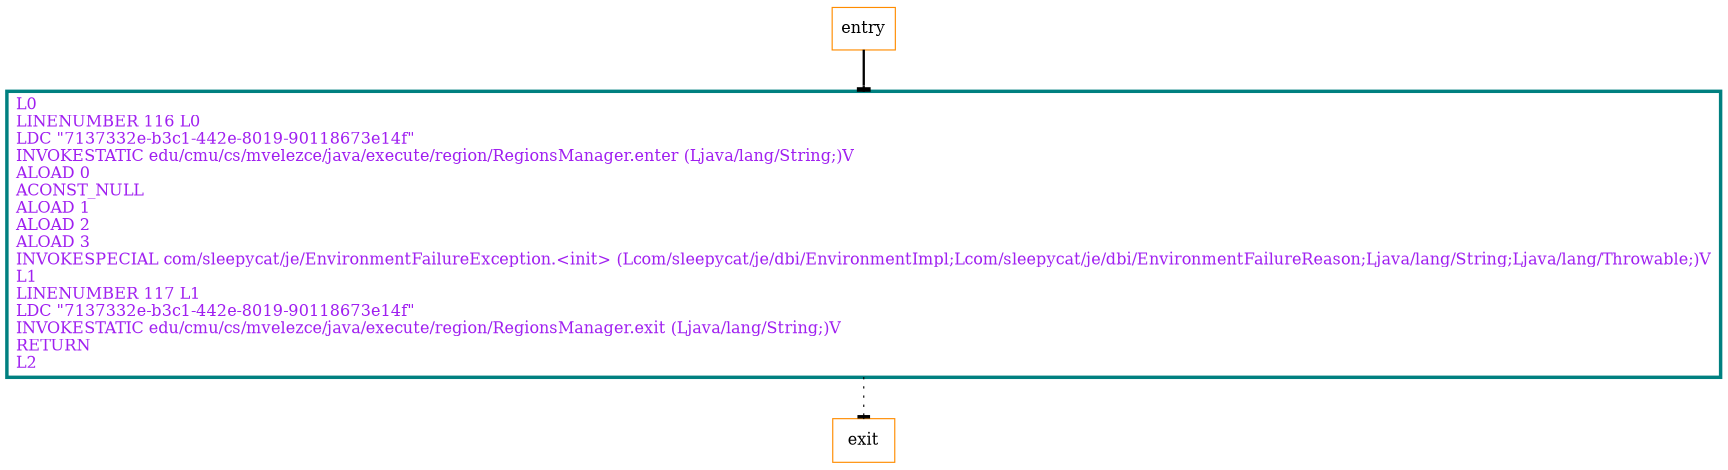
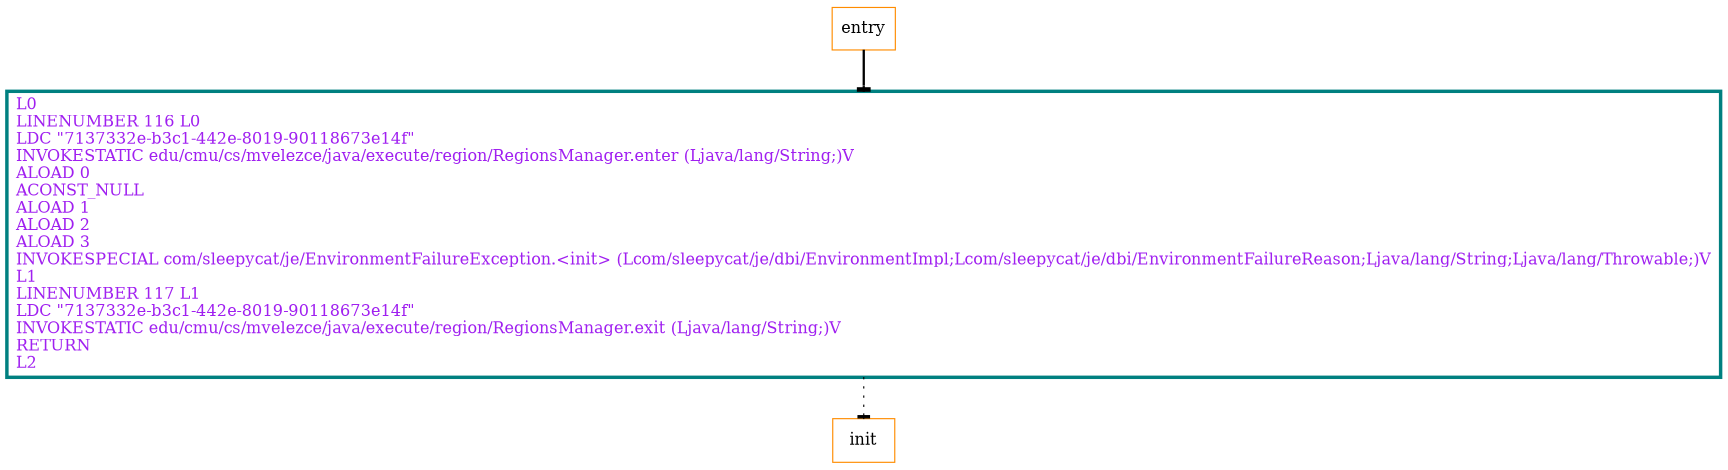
node "exit": label "exit" -> "init"
